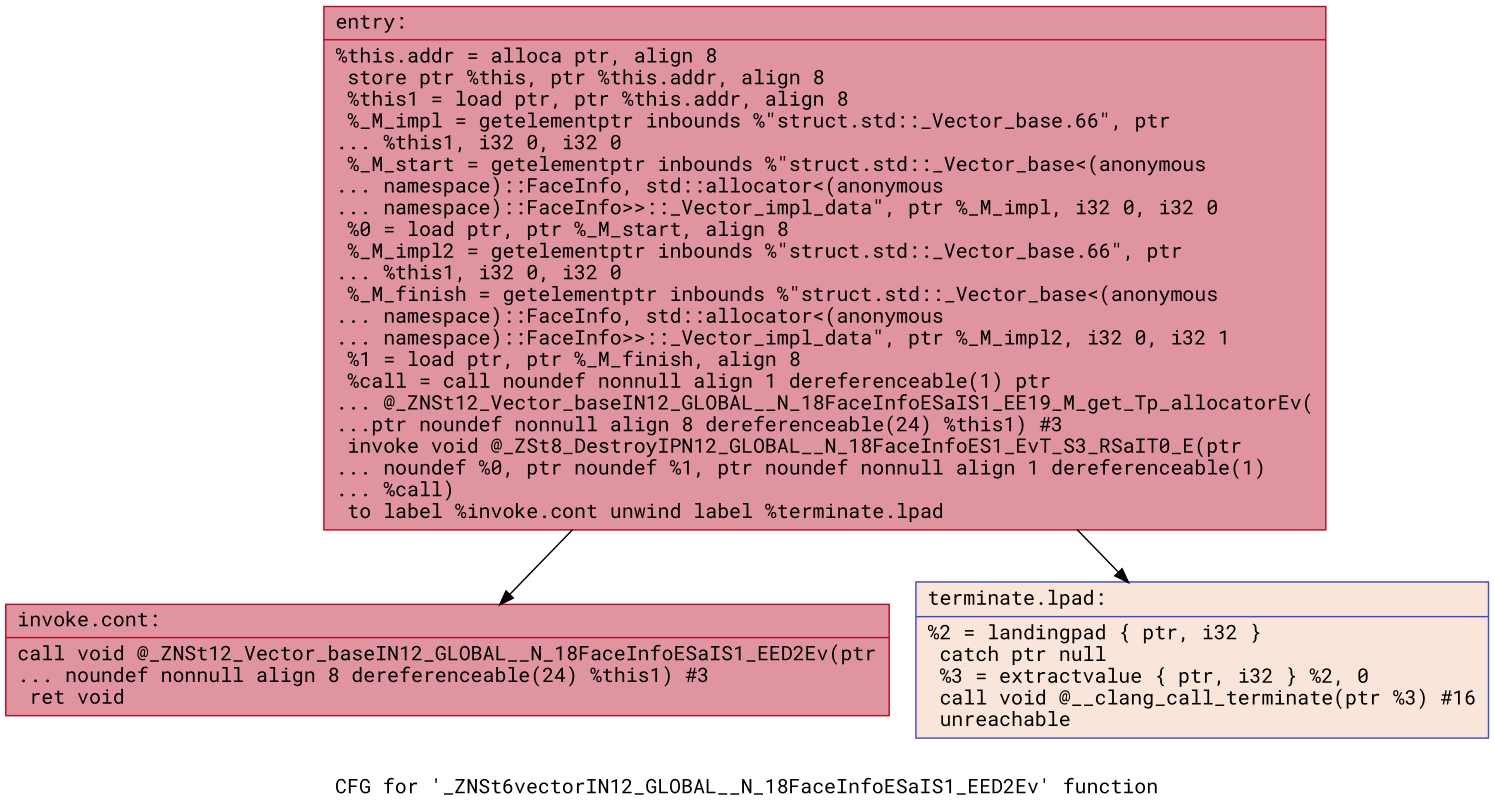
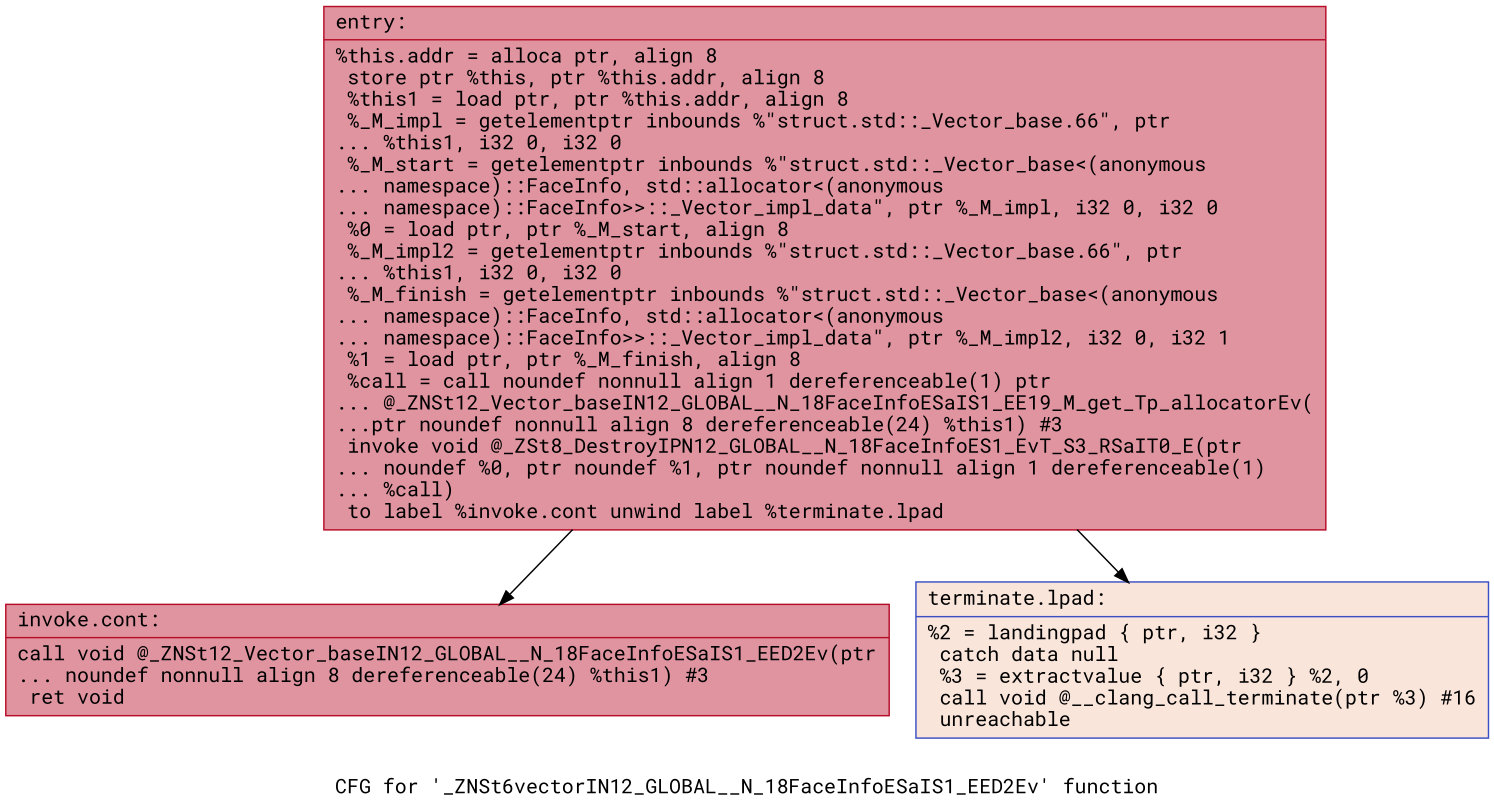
node "terminate.lpad:": text "catch ptr null" -> "catch data null"
